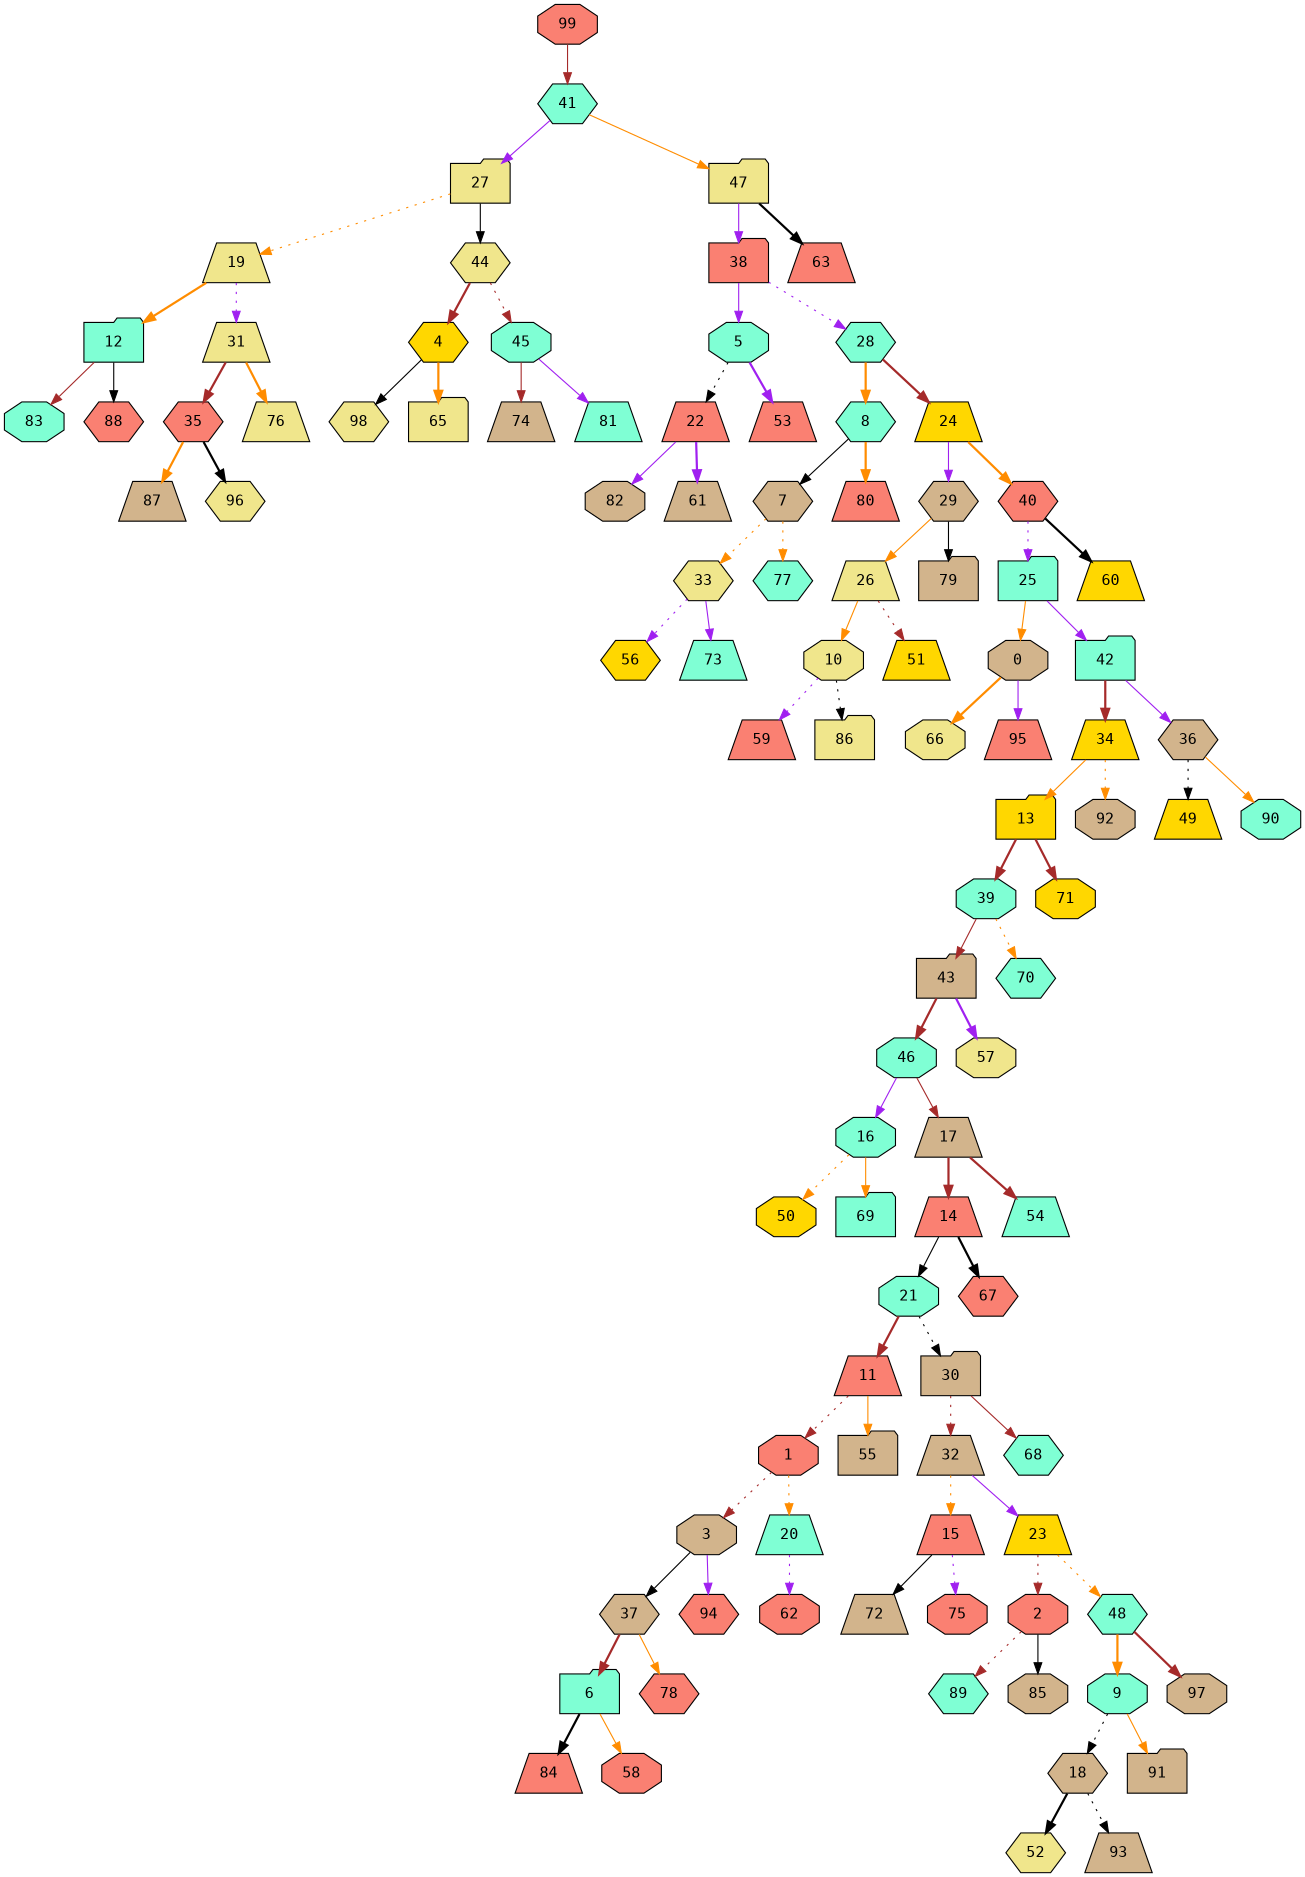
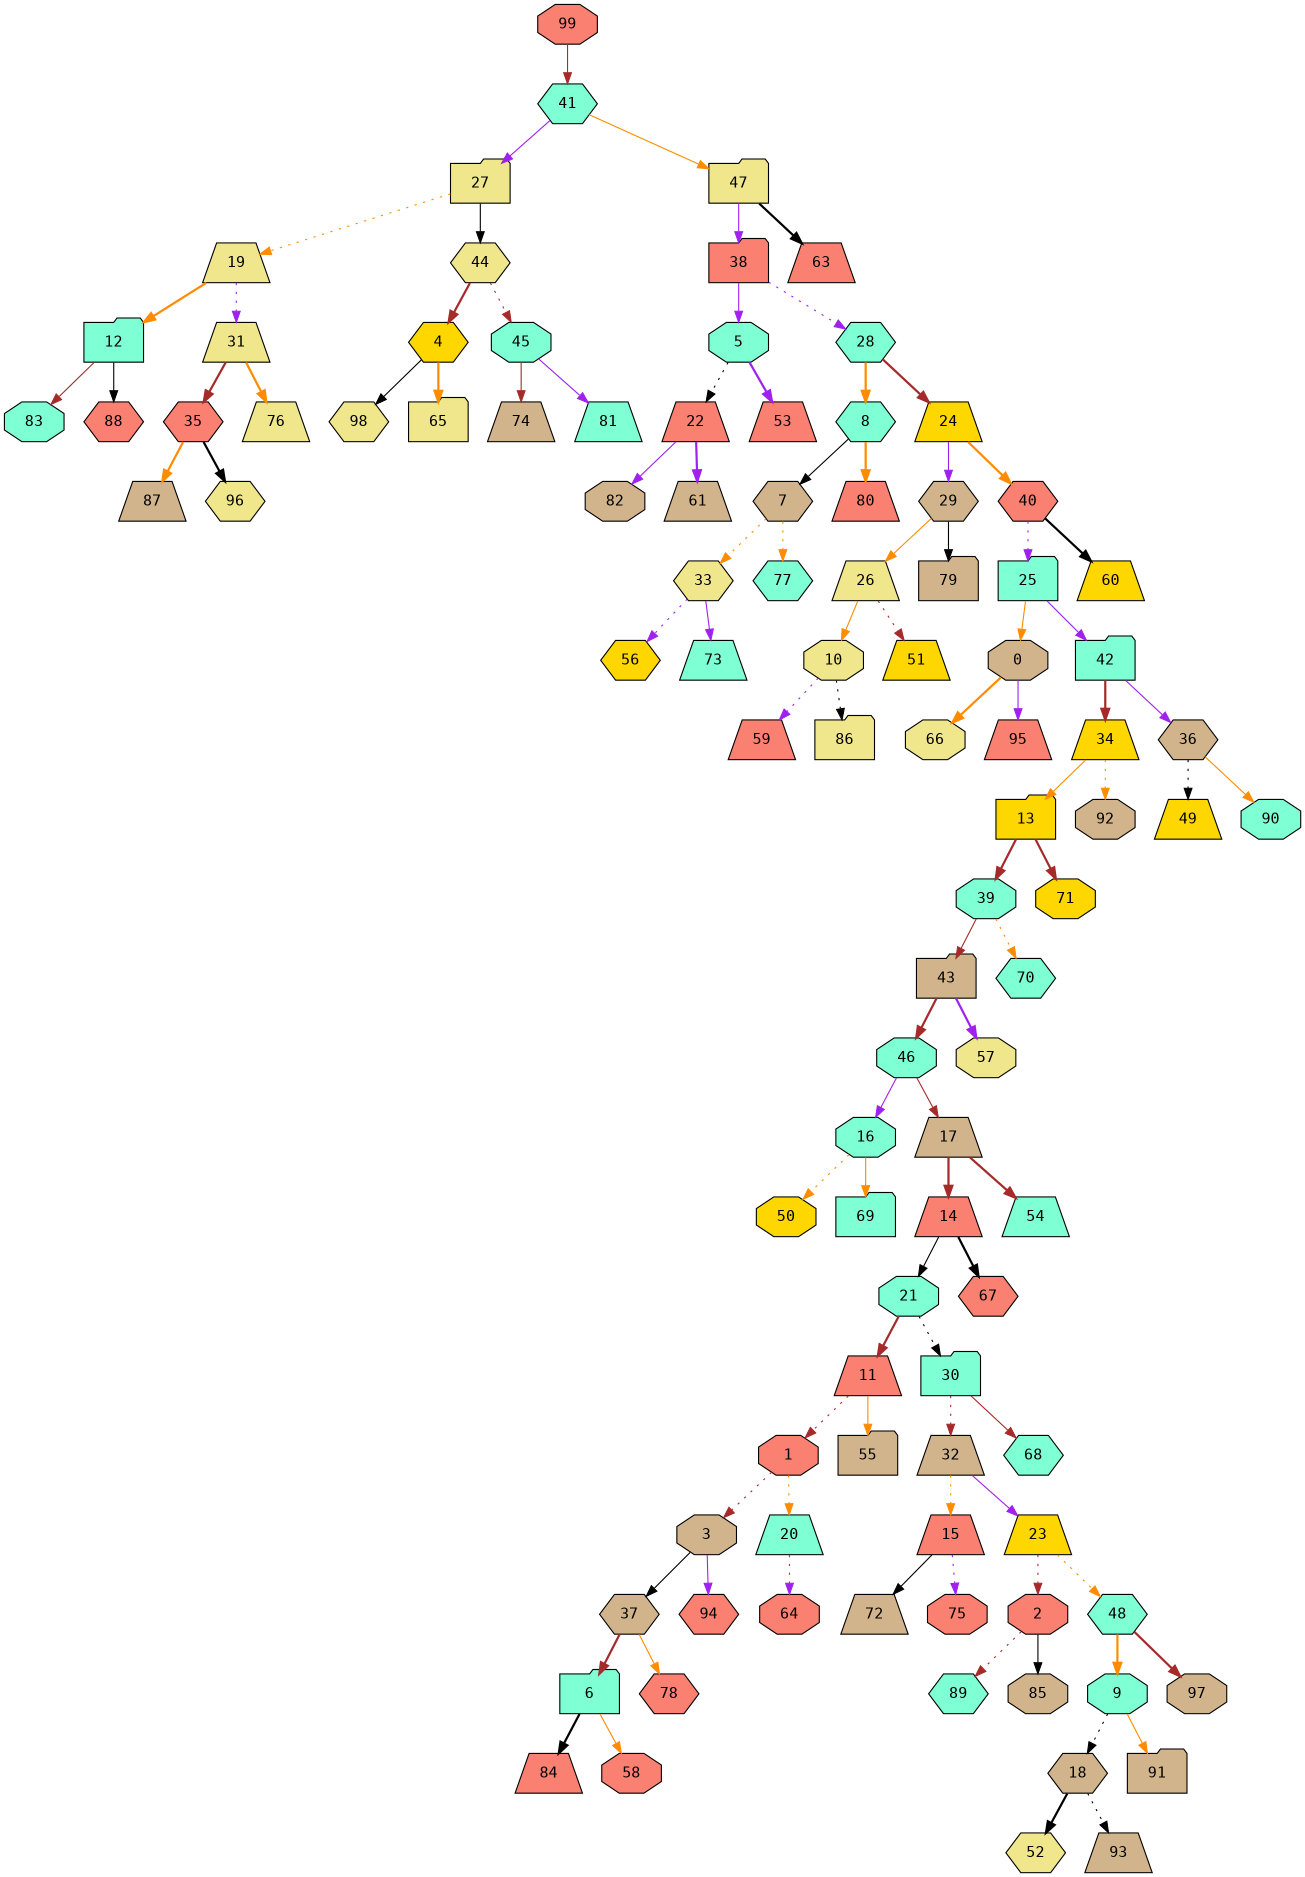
node "30": fillcolor tan -> aquamarine
node "62": label "62" -> "64"
